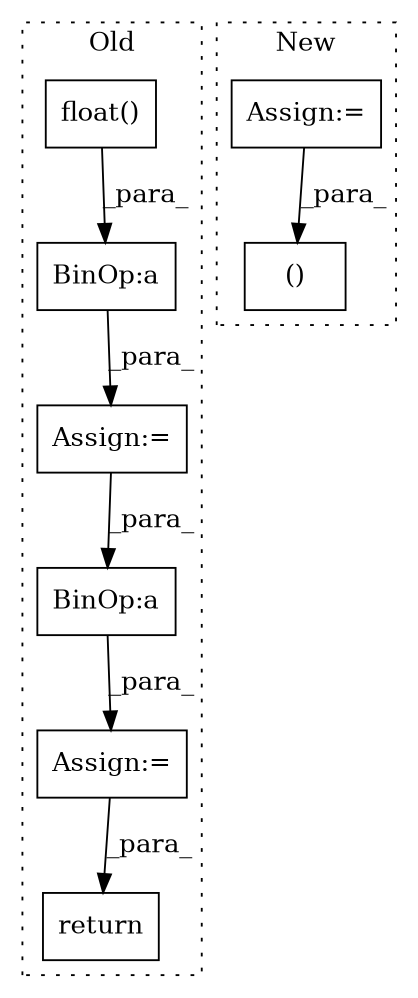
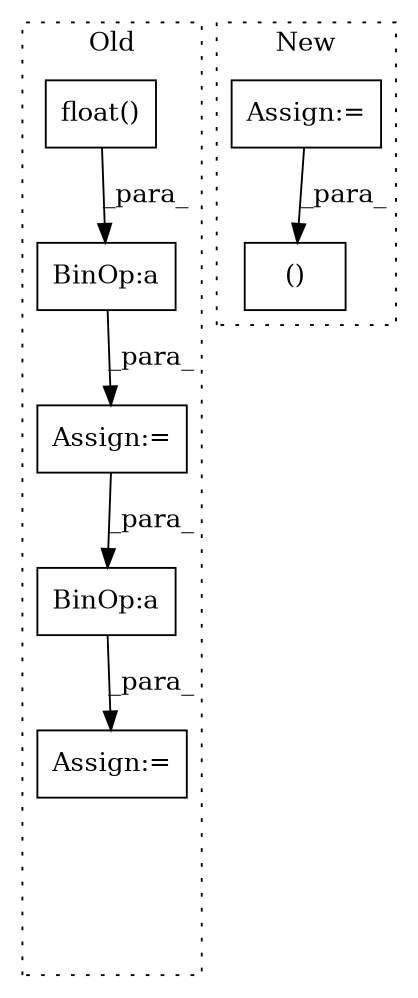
node "return": removed
